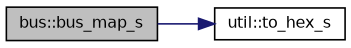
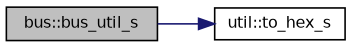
node "bus::bus_map_s": label "bus::bus_map_s" -> "bus::bus_util_s"
